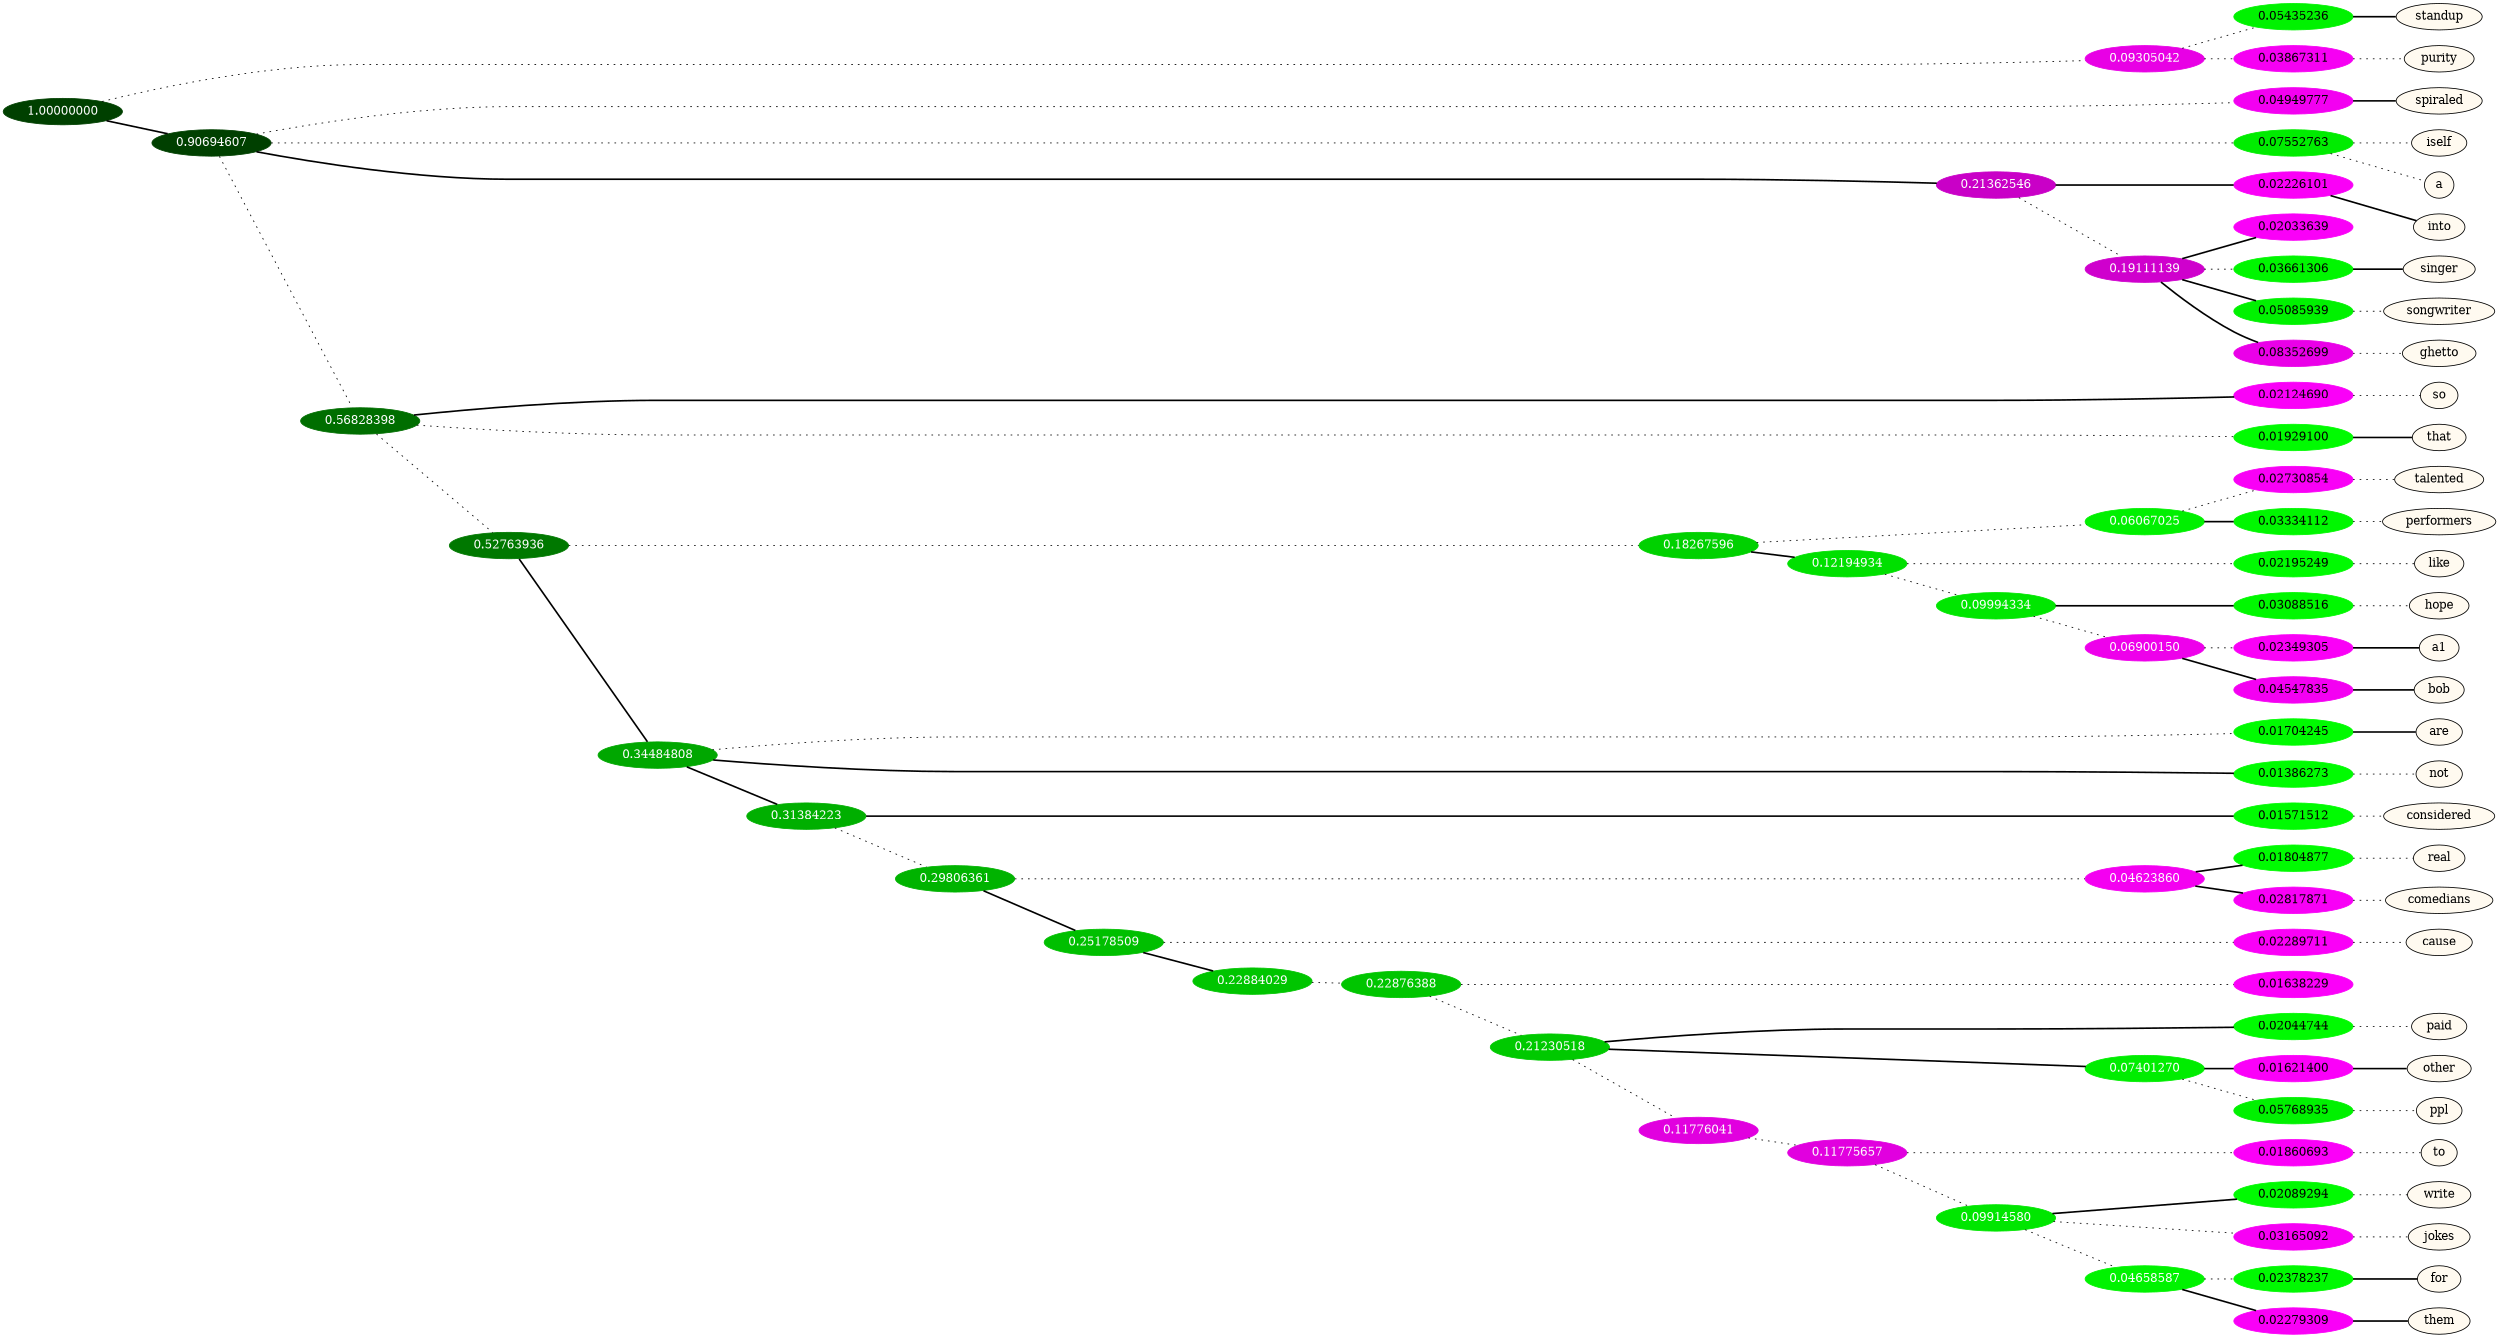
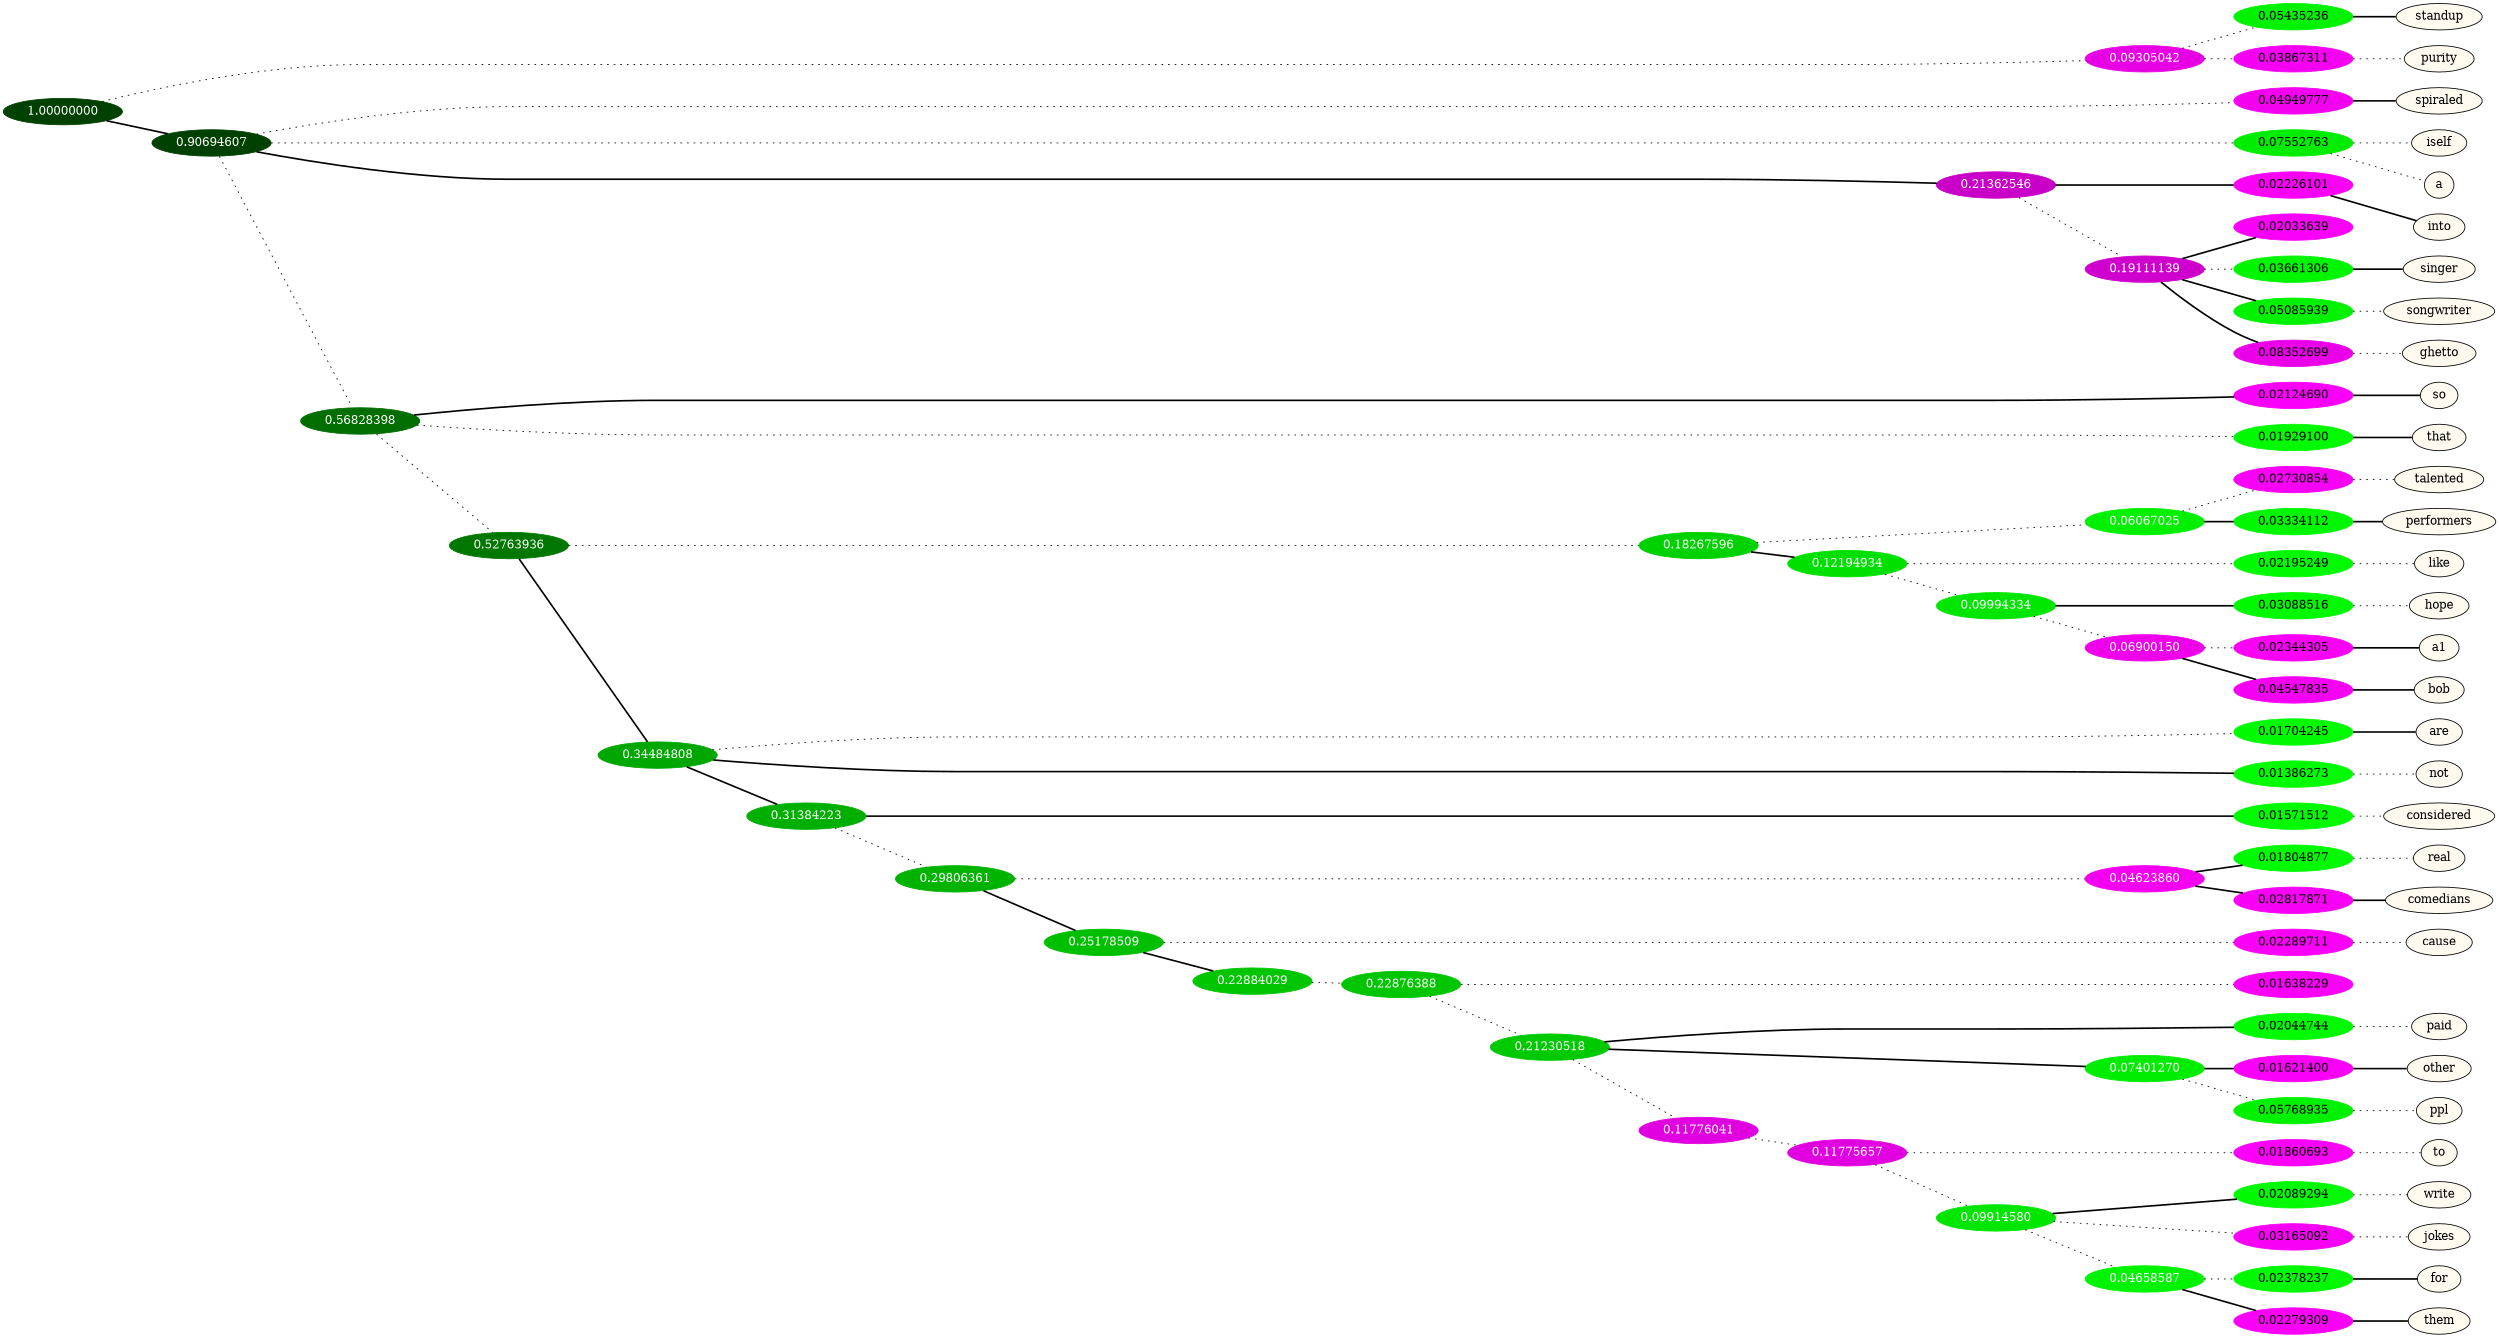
edge "0.02124690" -- "so": style dotted -> bold
edge "0.03334112" -- "performers": style dotted -> bold
node "0.02349305": label "0.02349305" -> "0.02344305"
edge "0.02817871" -- "comedians": style dotted -> bold
